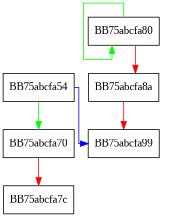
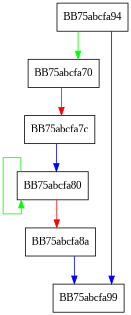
node "BB75abcfa54": label "BB75abcfa54" -> "BB75abcfa94"
edge "BB75abcfa8a" -> "BB75abcfa99": color red -> blue
edge "BB75abcfa7c" -> "BB75abcfa80": added
